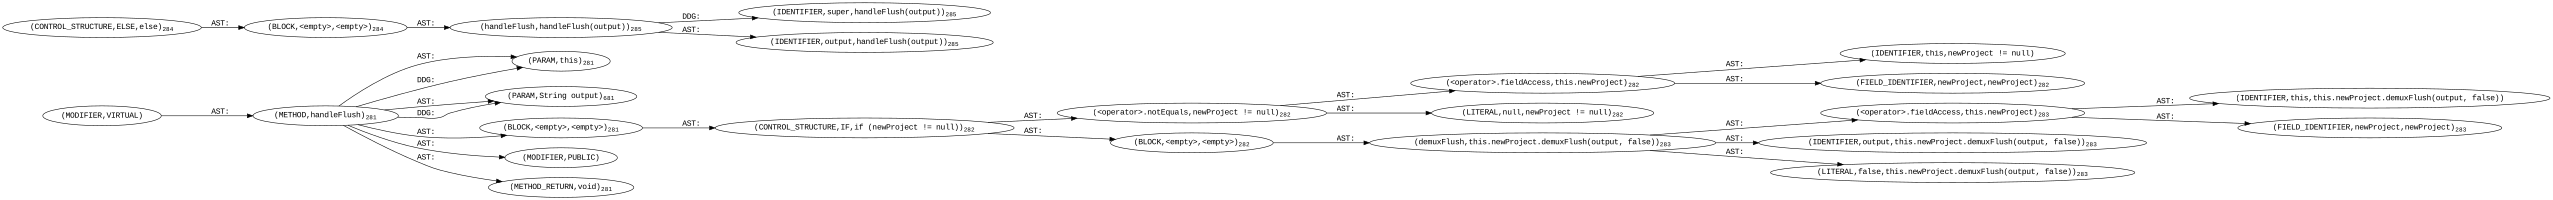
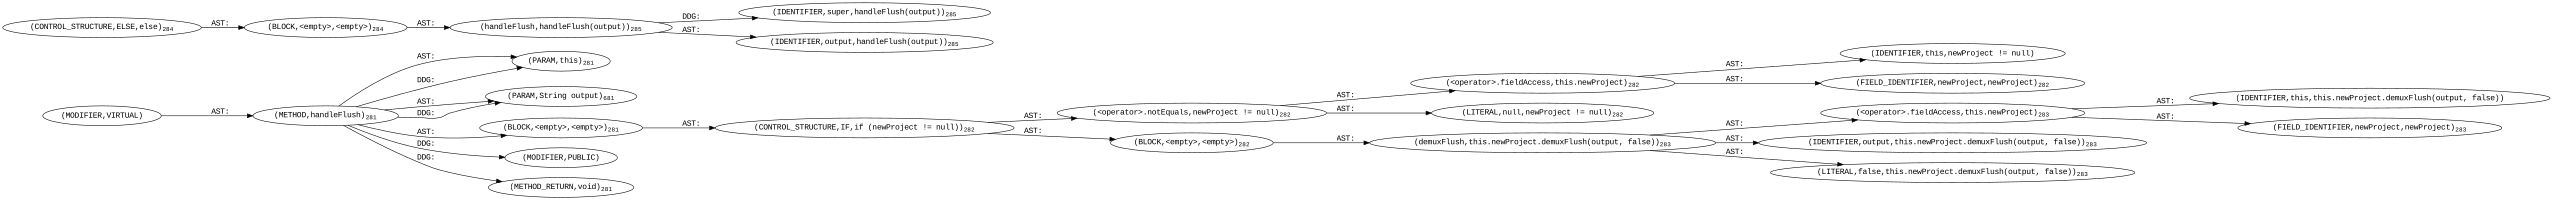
edge "(METHOD,handleFlush)" -> "(MODIFIER,PUBLIC)": label "AST: " -> "DDG: "
edge "(METHOD,handleFlush)" -> "(METHOD_RETURN,void)": label "AST: " -> "DDG: "
